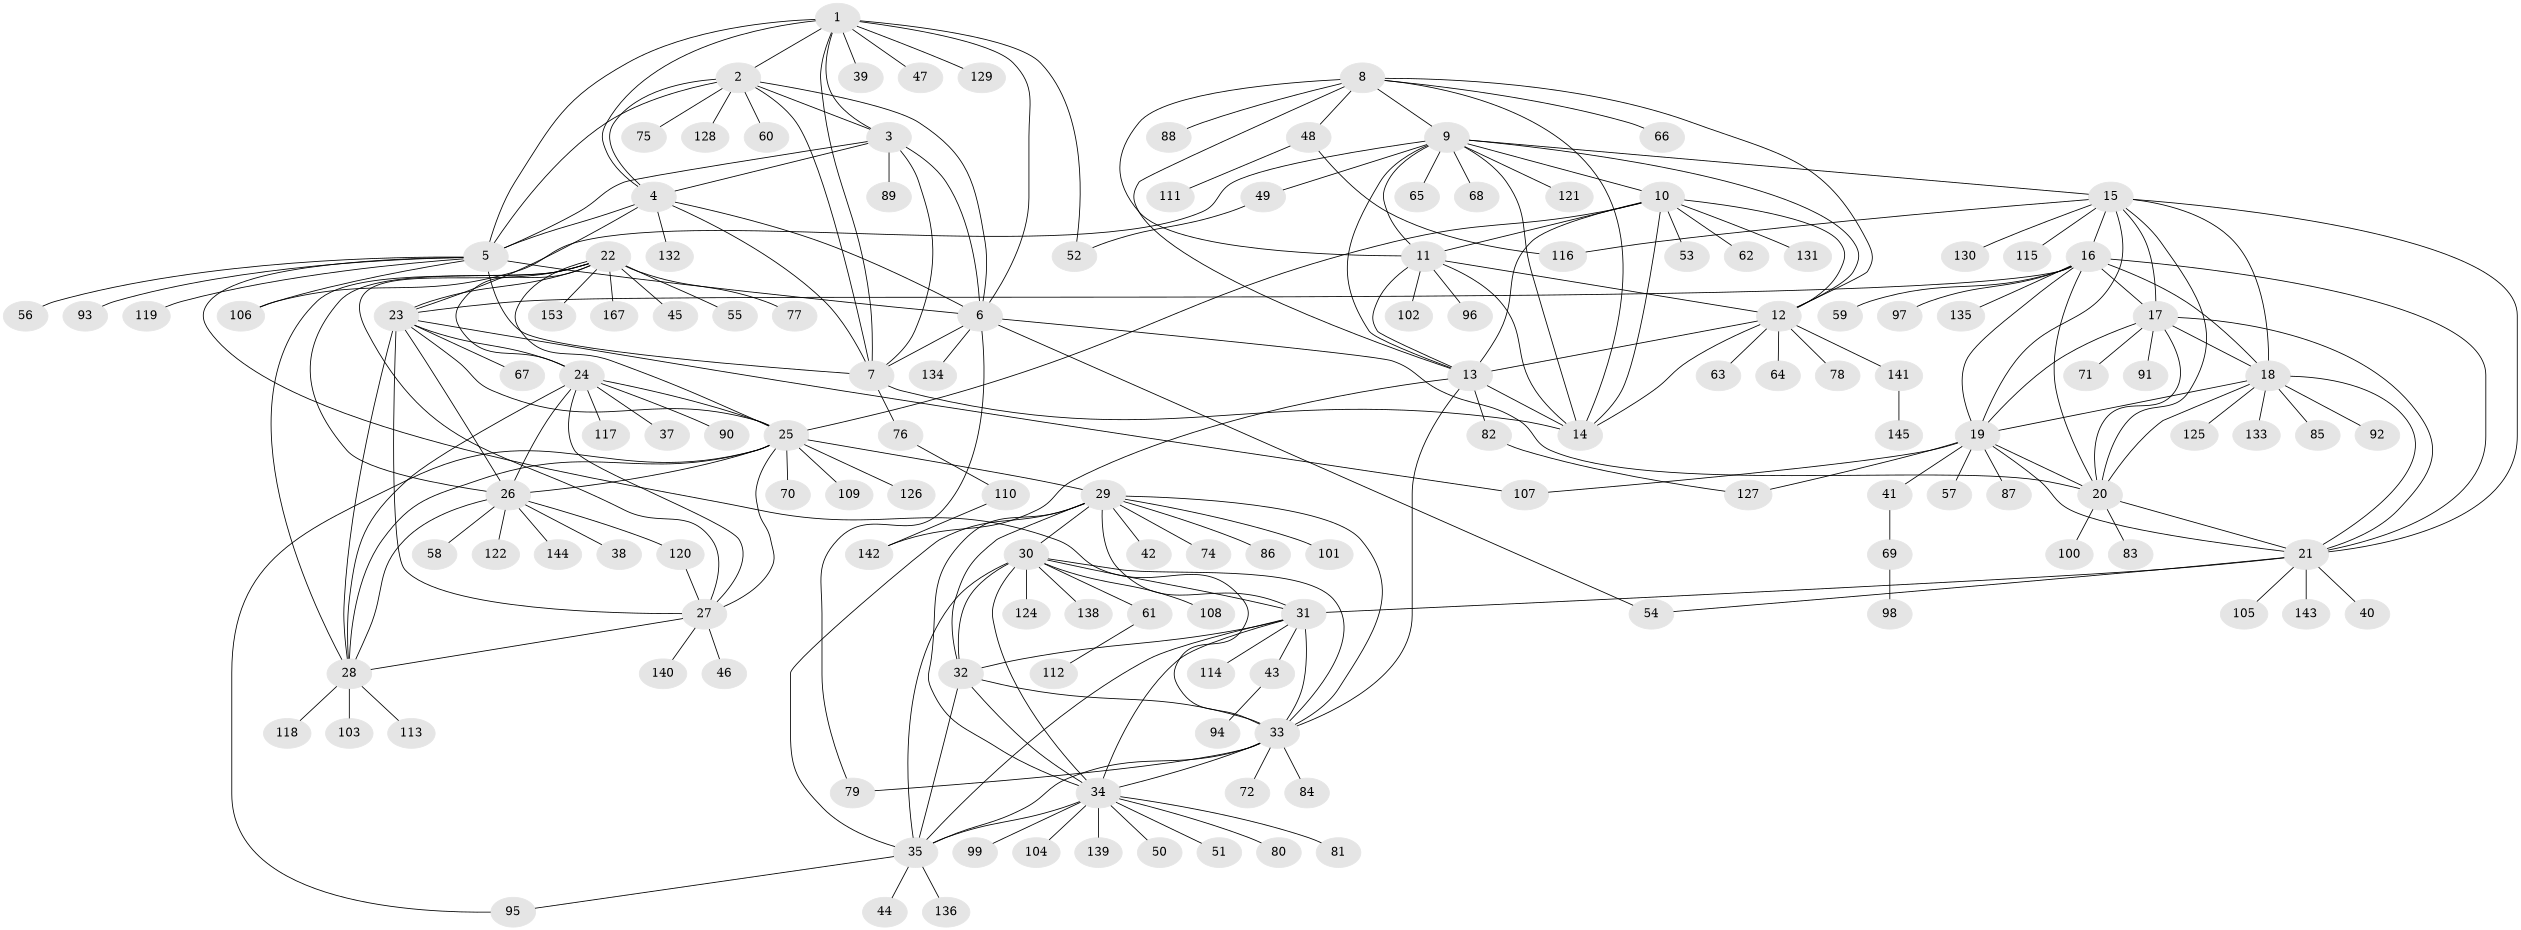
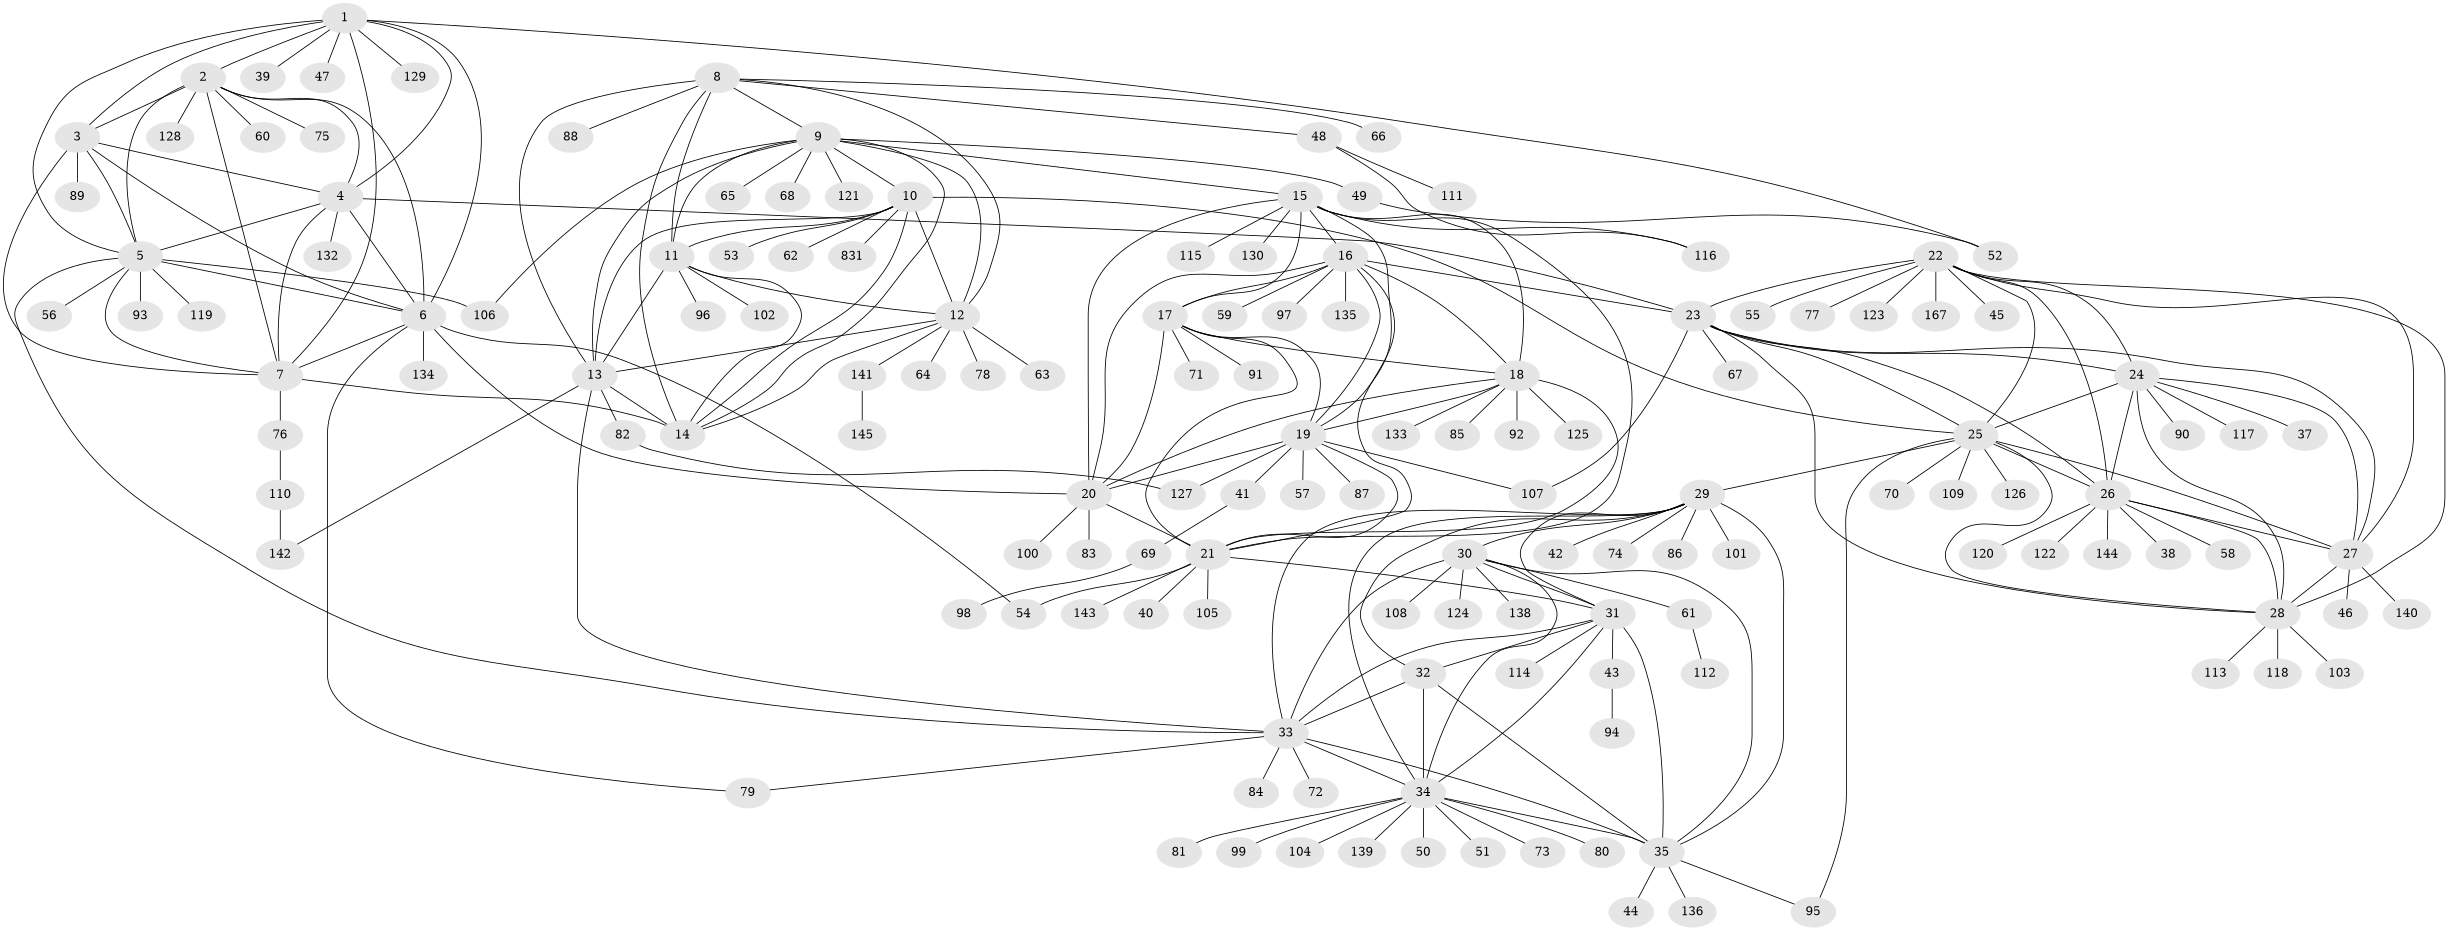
node "131": label "131" -> "831"
node "153": label "153" -> "123"
edge "120" -- "27": now "26" -- "27"
edge "30" -- "32": removed
node "73": added
